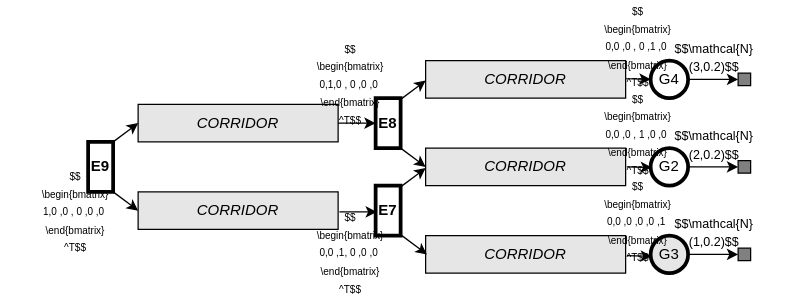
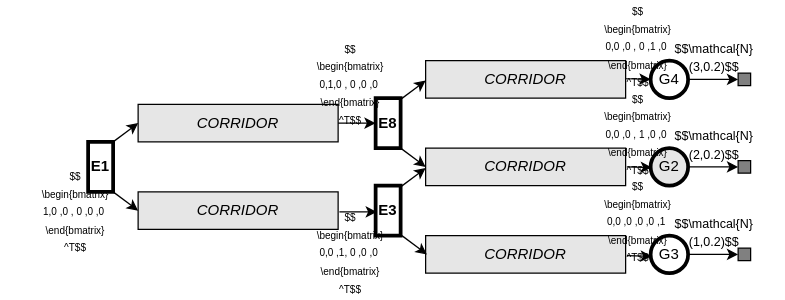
node "E9": label "E9" -> "E1"
node "G2": fillcolor #ffffff -> #e6e6e6
node "E7": label "E7" -> "E3"
node "G3": fillcolor #e6e6e6 -> #ffffff
